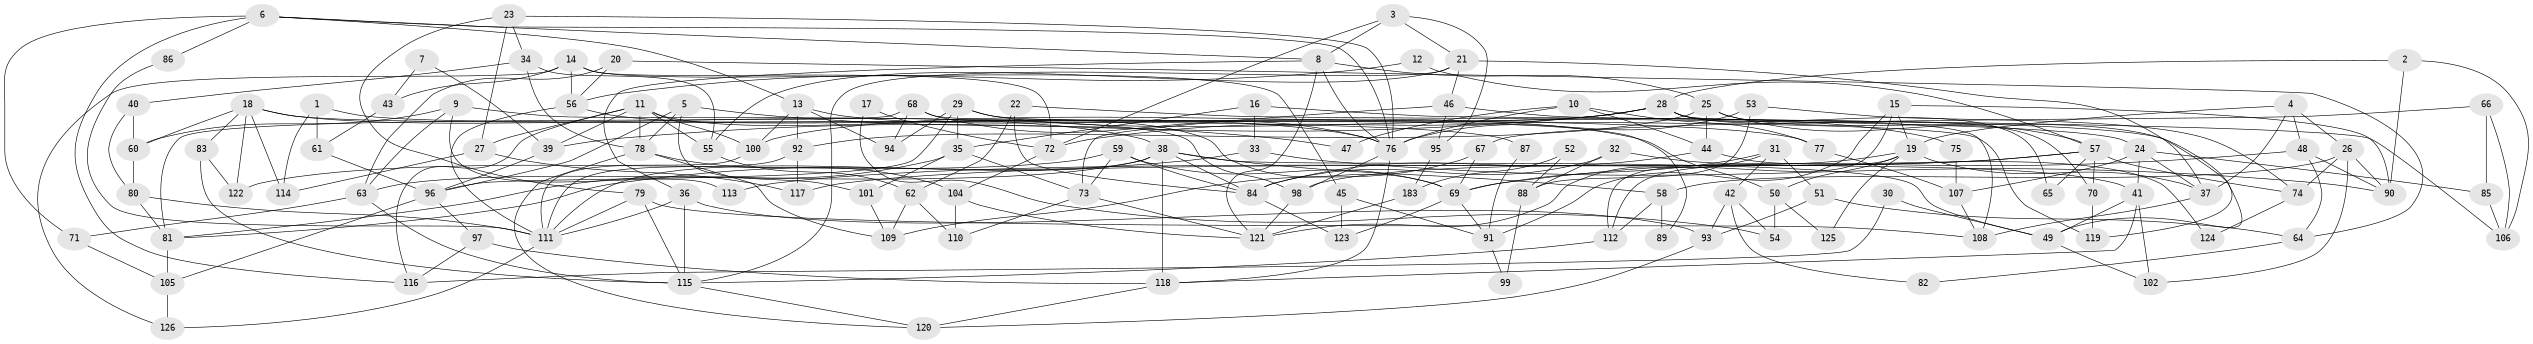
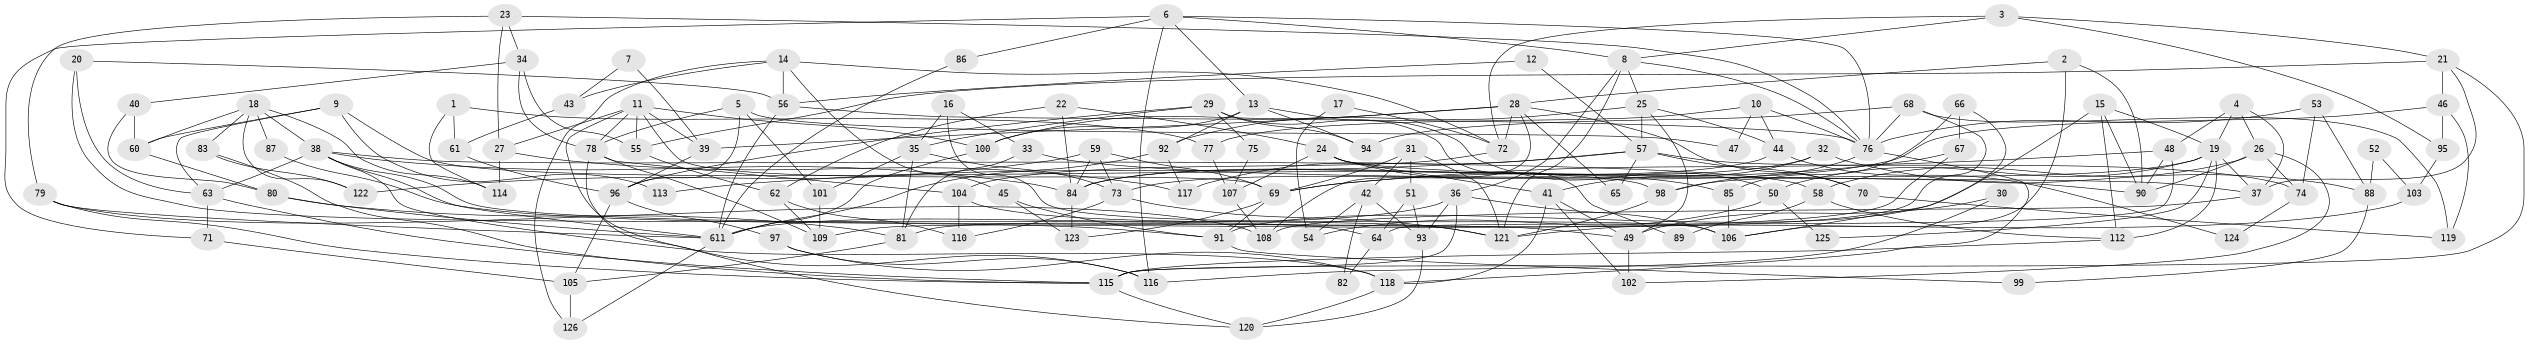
node "183": label "183" -> "103"
edge "36" -- "106": added
node "111": label "111" -> "611"
